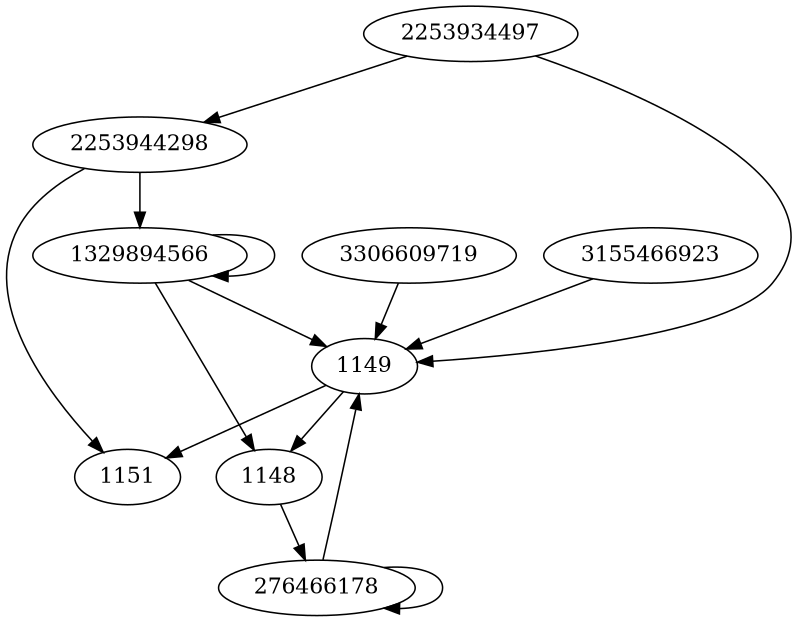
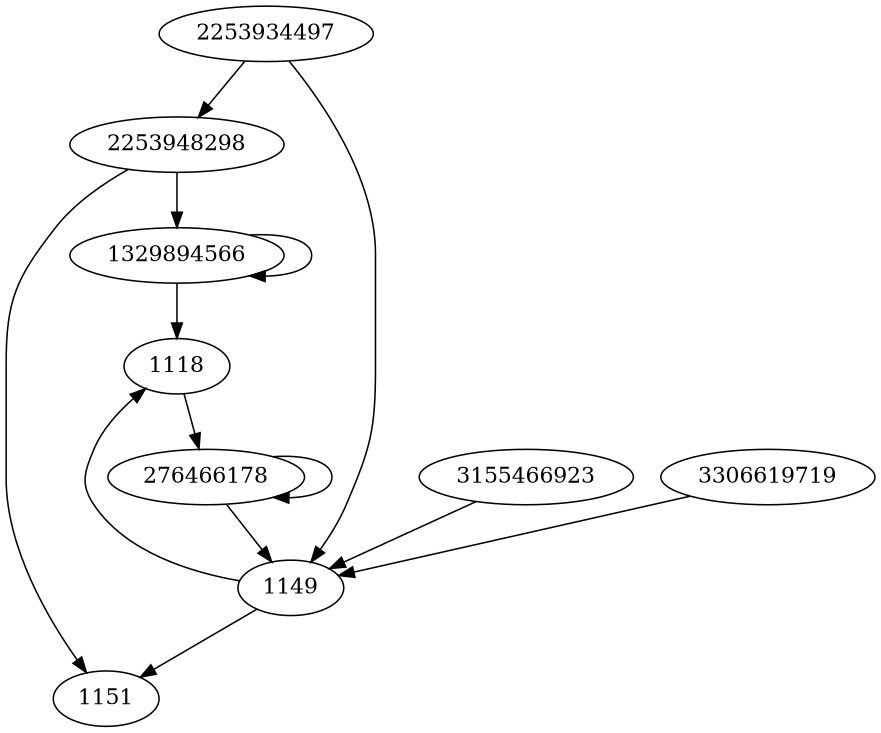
node "2253944298": label "2253944298" -> "2253948298"
node "3306609719": label "3306609719" -> "3306619719"
edge "1329894566" -> "1149": removed
node "1148": label "1148" -> "1118"
